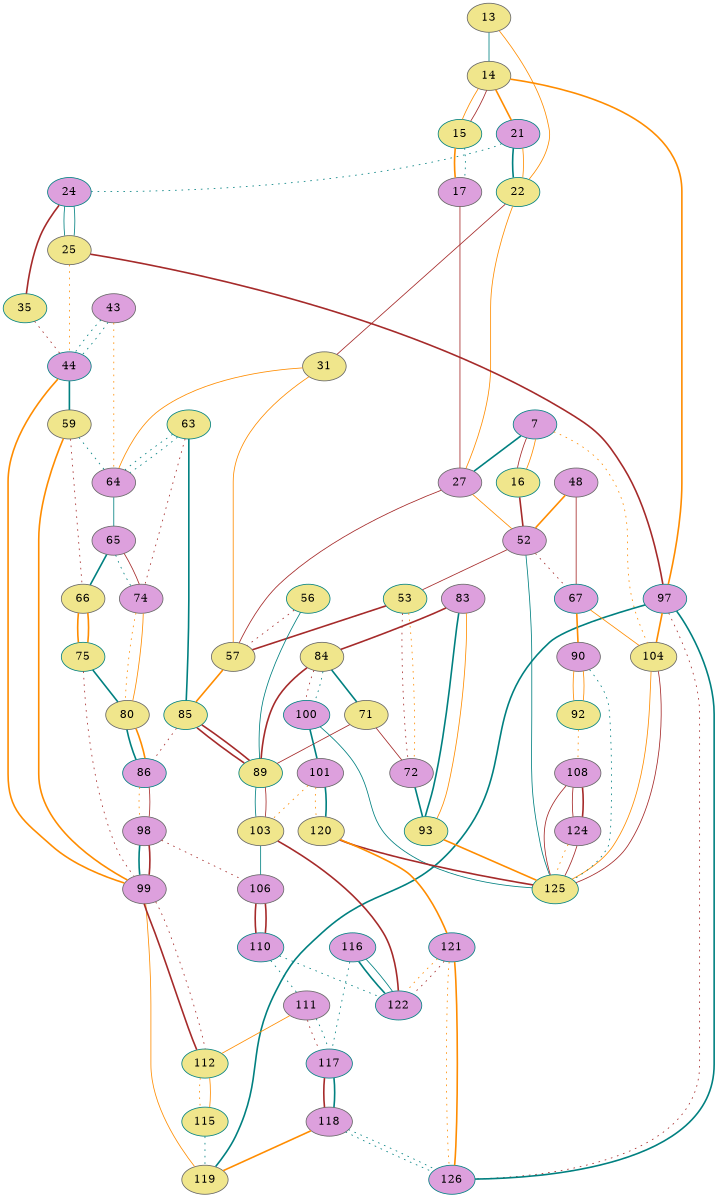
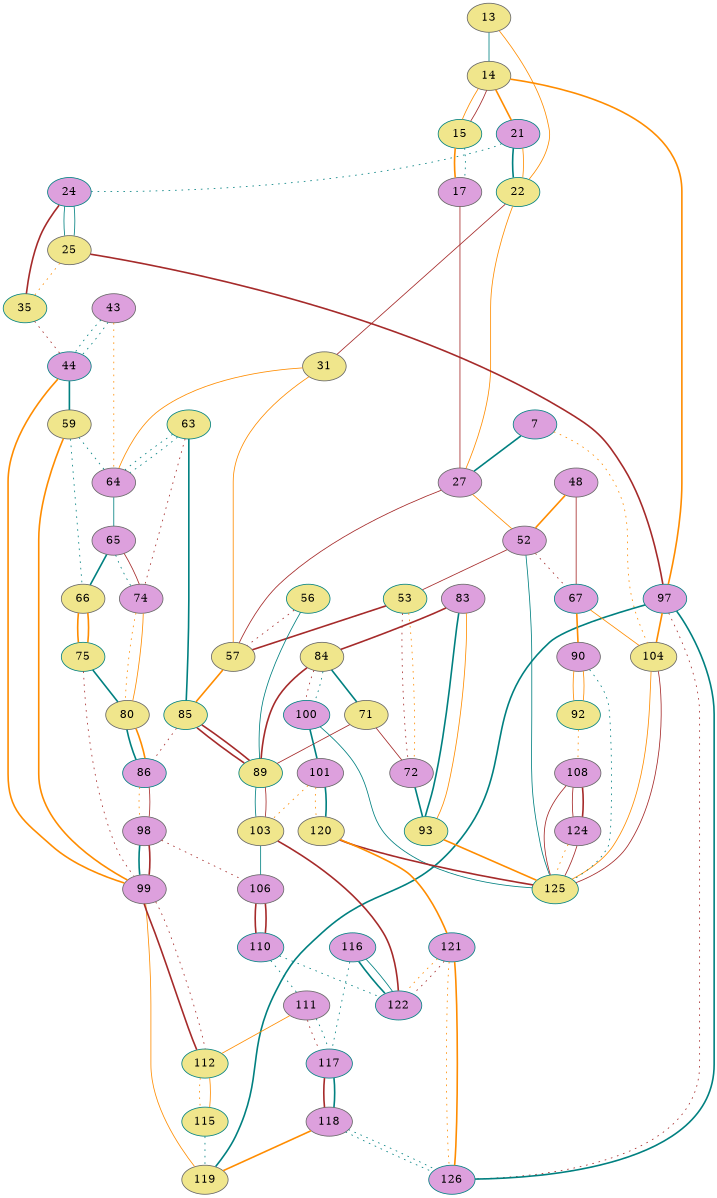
edge "25" -- "44": now "25" -- "35"
node "16": removed
edge "59" -- "66": color brown -> teal
